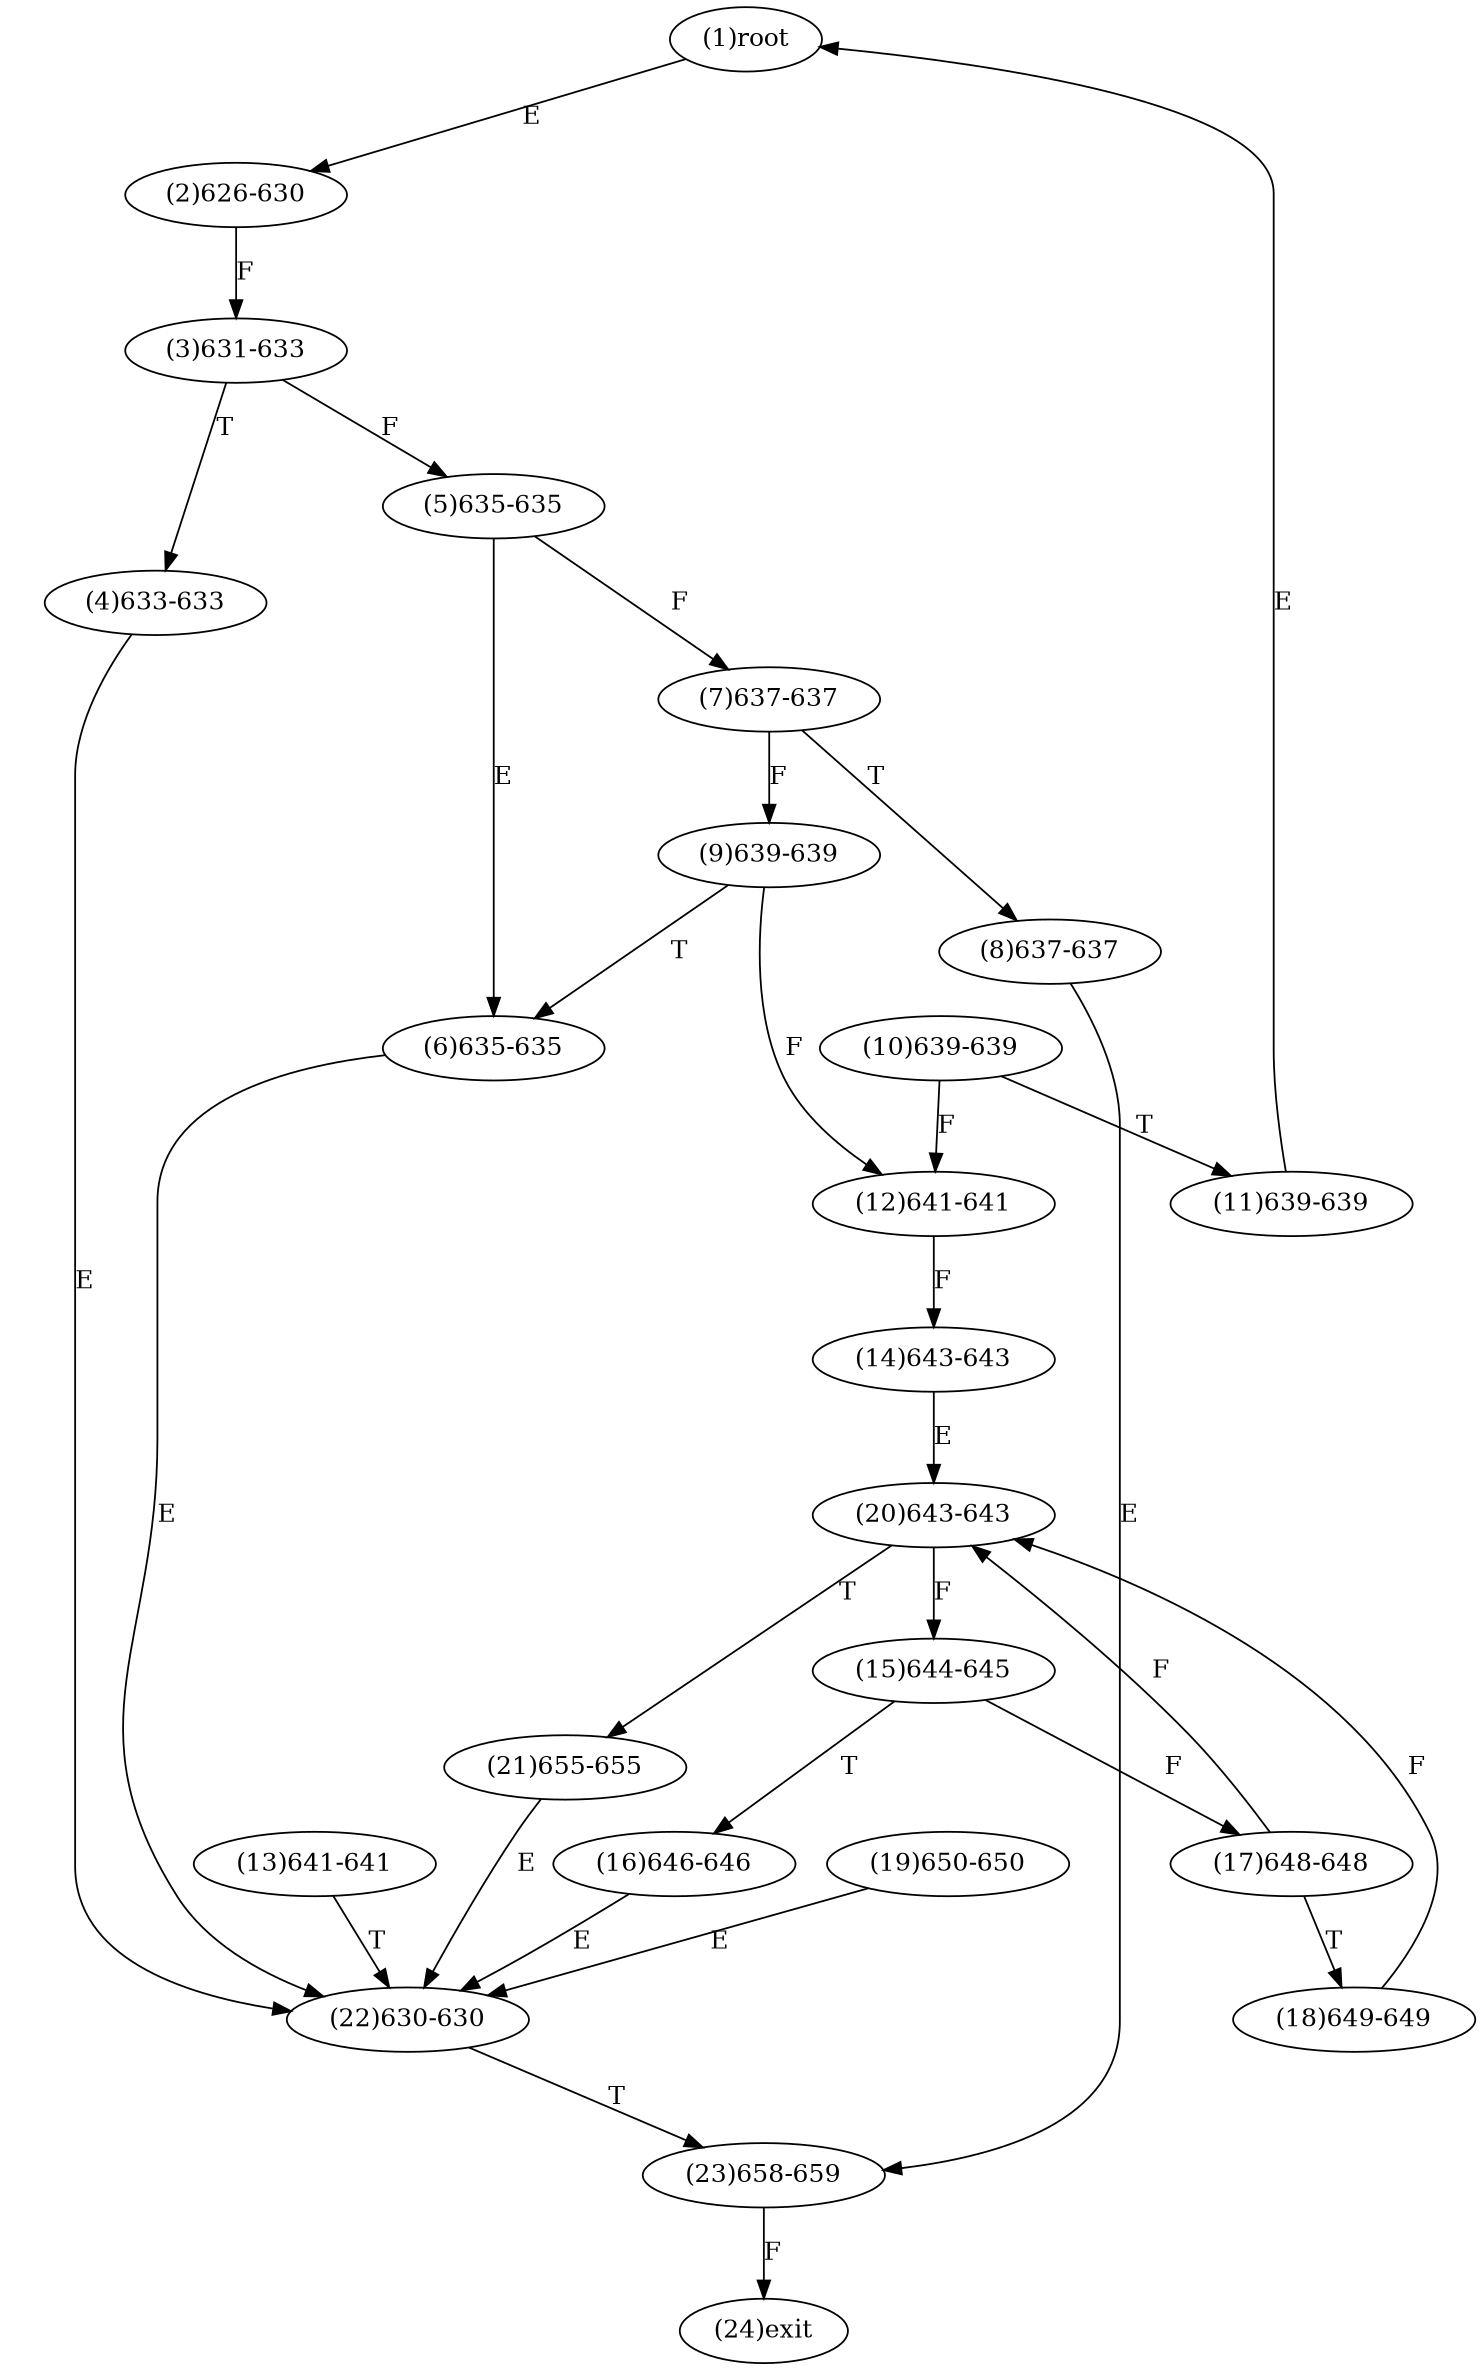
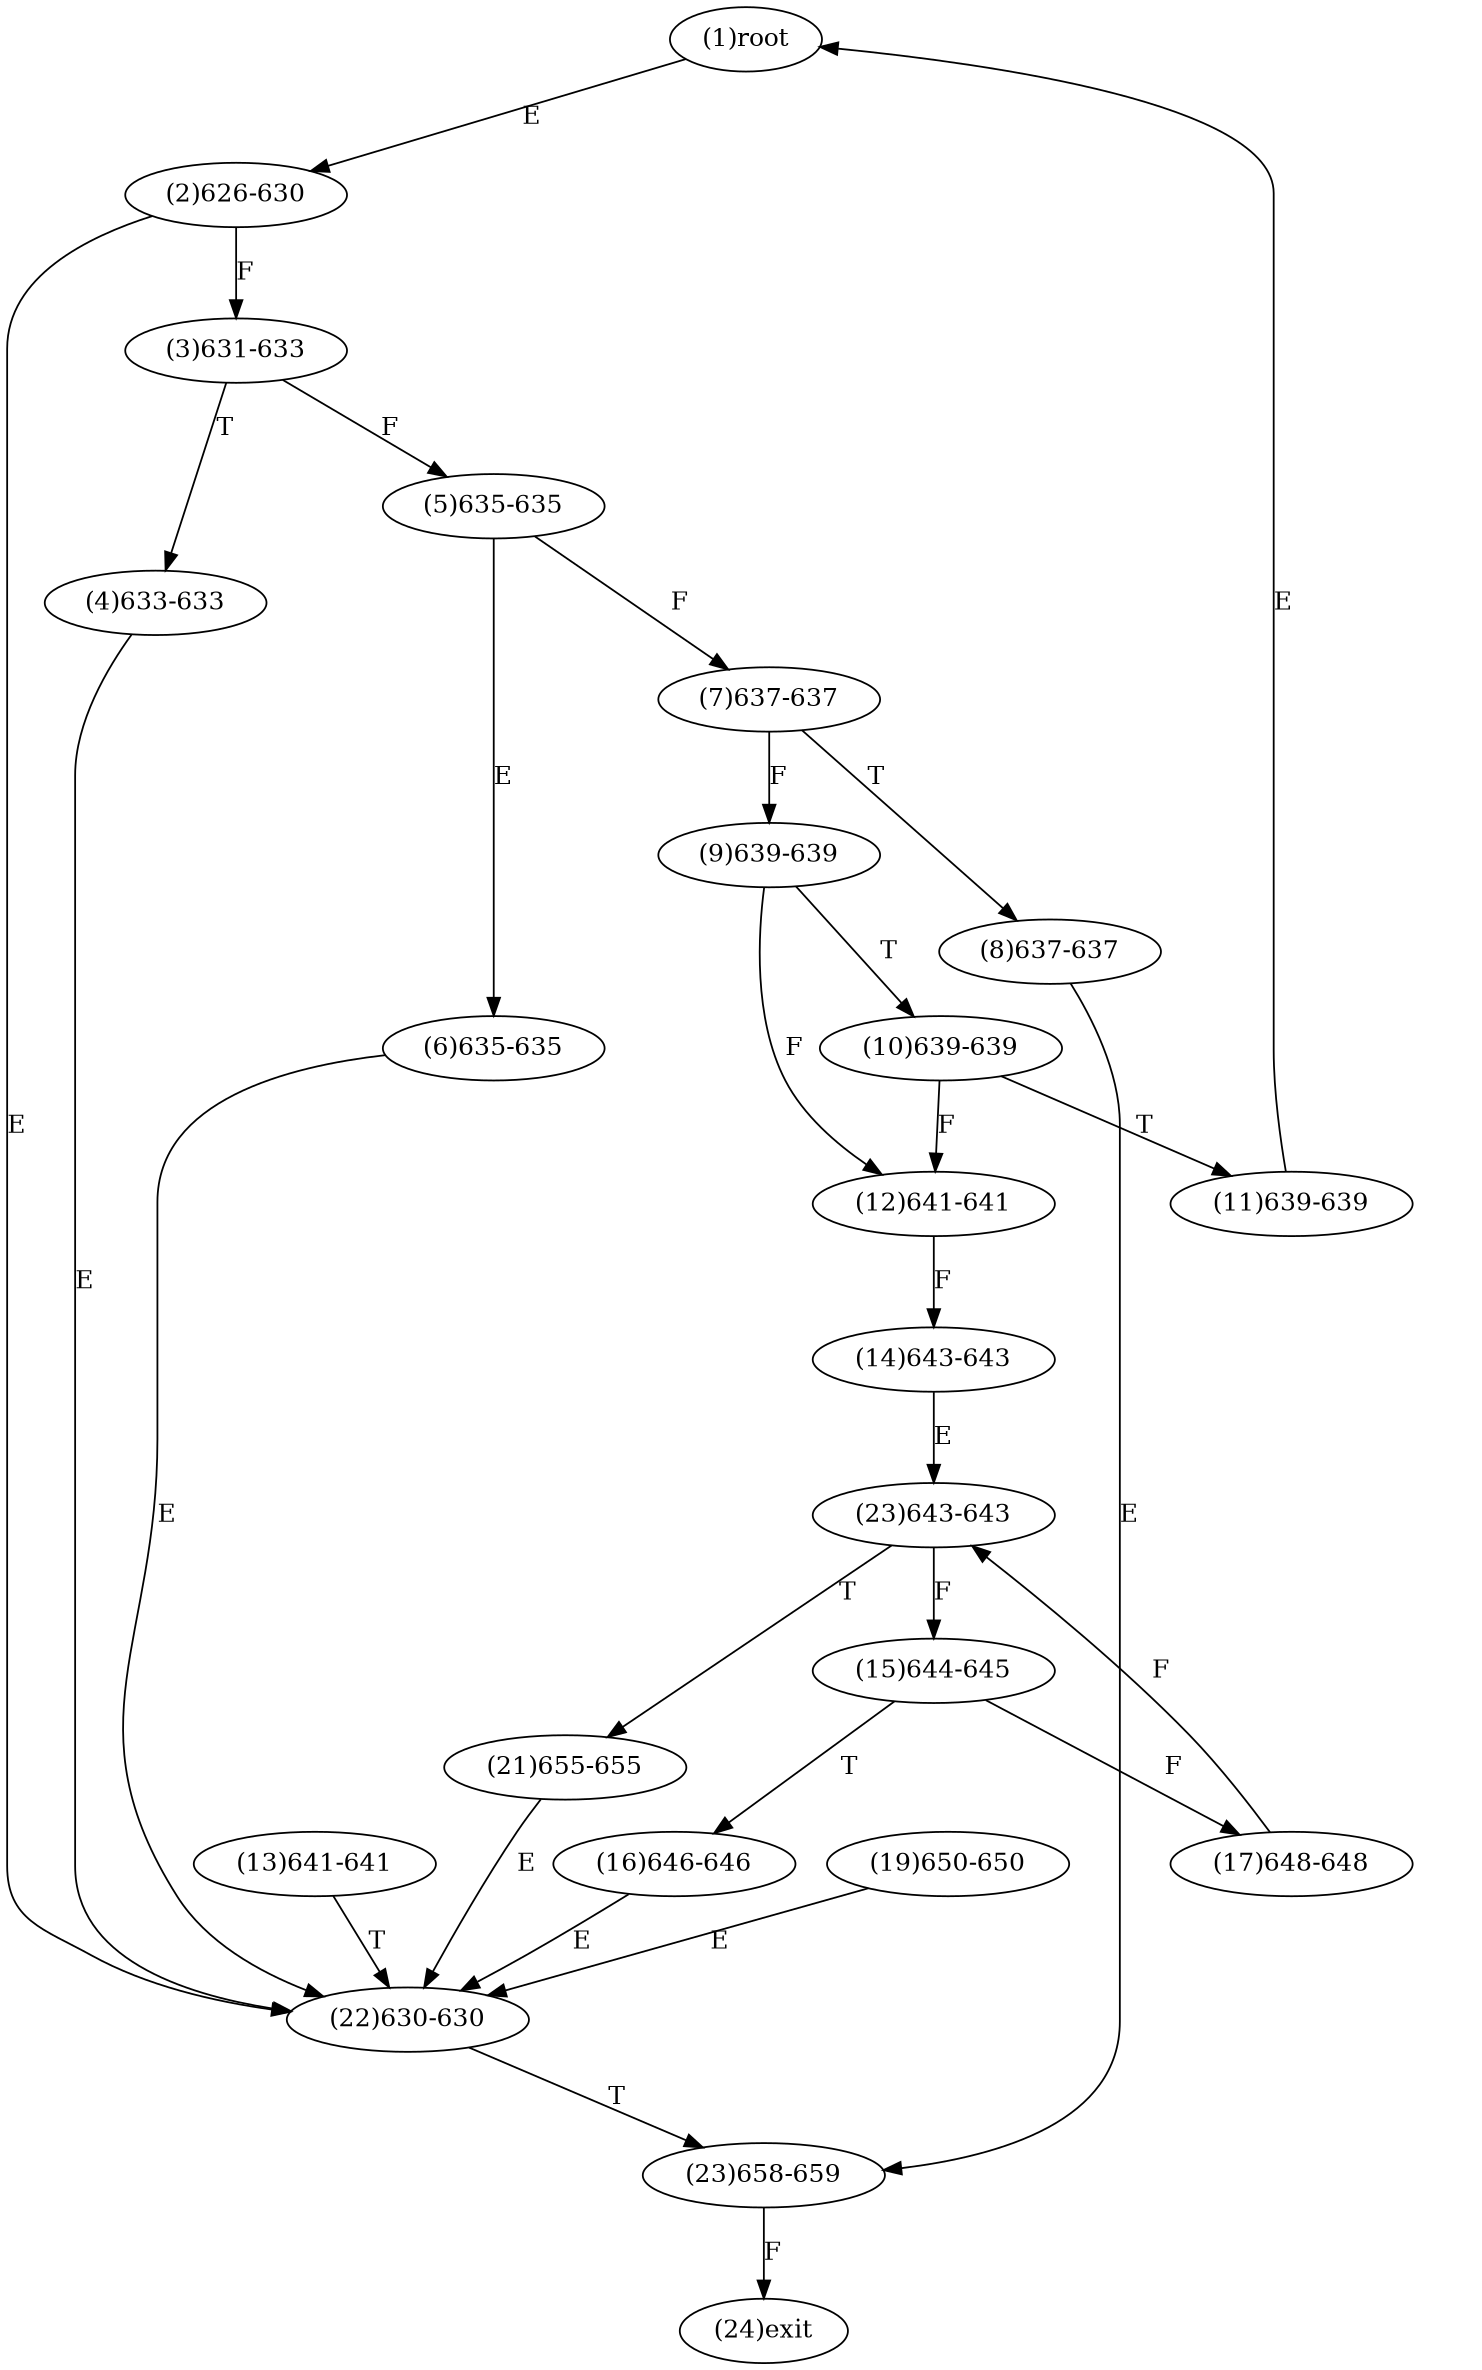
edge "(9)639-639" -> "(6)635-635": now "(9)639-639" -> "(10)639-639"
edge "(2)626-630" -> "(22)630-630": added, label "E"
node "(20)643-643": label "(20)643-643" -> "(23)643-643"
node "(18)649-649": removed
